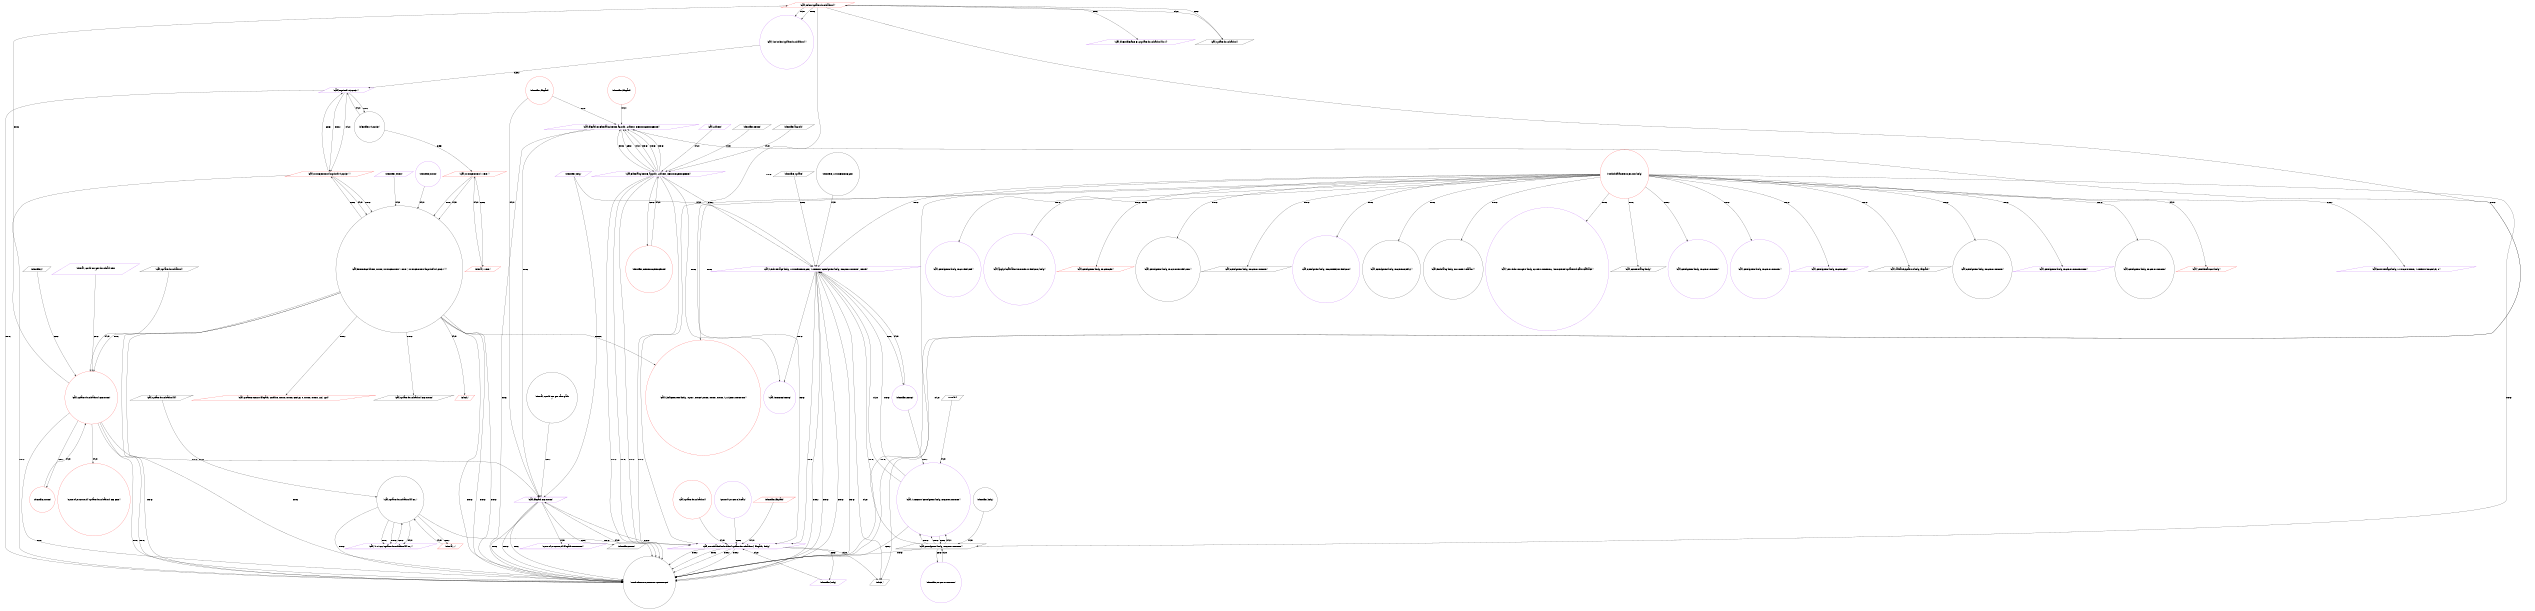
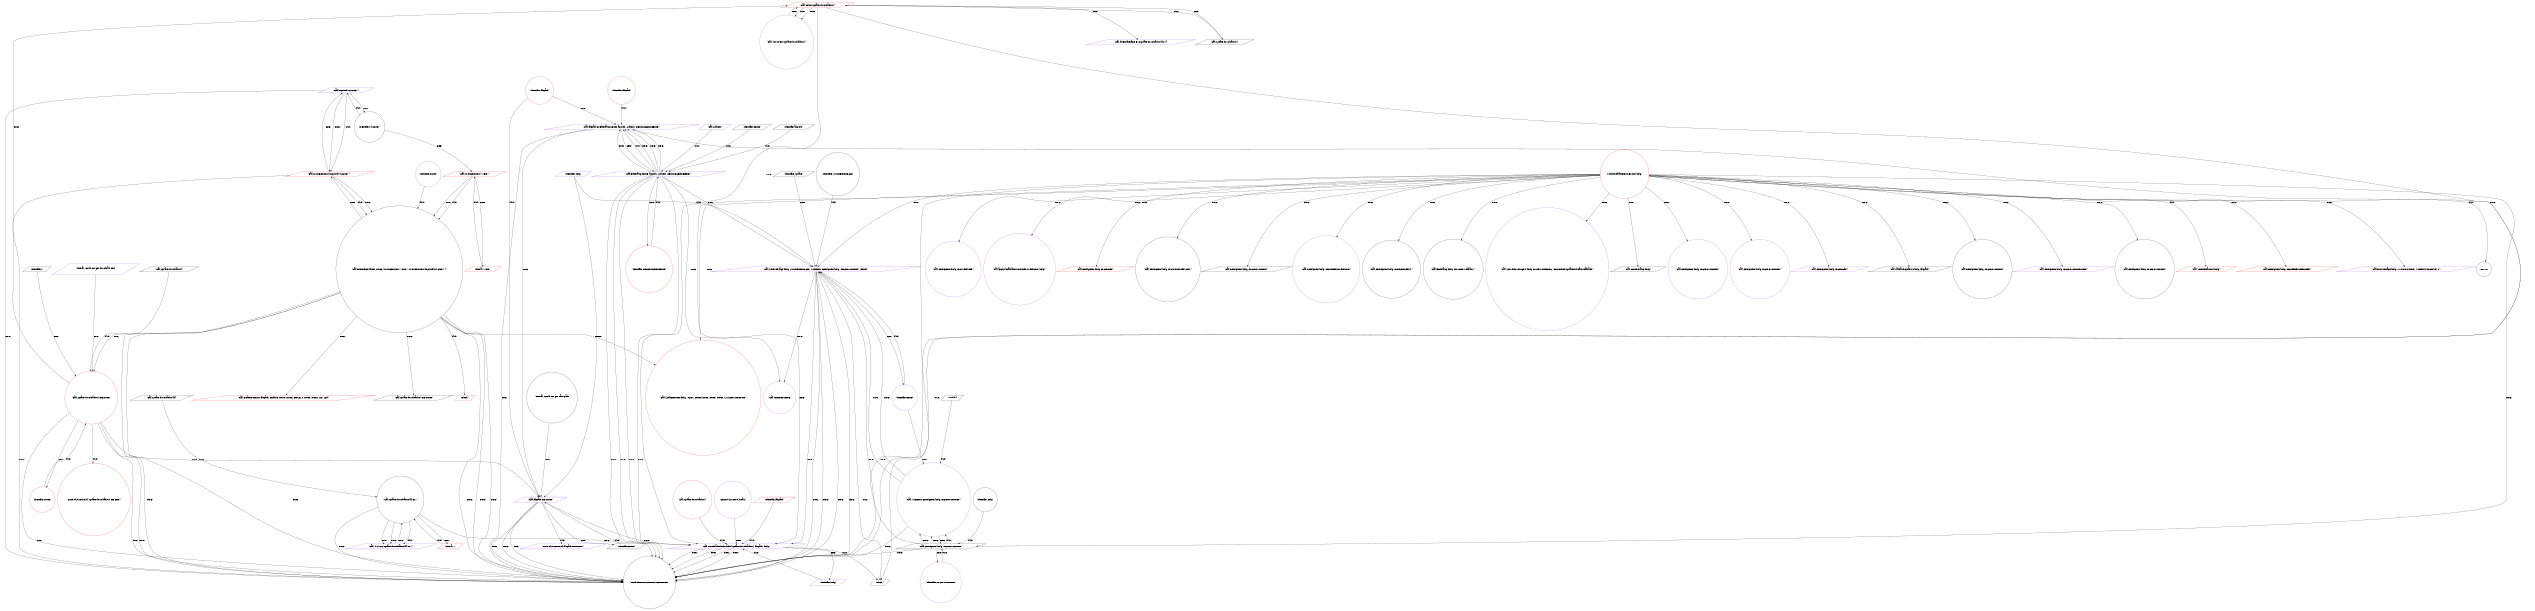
edge "(Call,(int)strlen(update.download_url))" -> "(Call,lmprintf(MSG_037))": now "(Call,(int)strlen(update.download_url))" -> "(Call,strlen(update.download_url))"
node "(Identifier,dl_ext)": removed
node "(Call,GetDlgItem(hDlg, IDC_RELEASE_NOTES))": added
node "1000107": added
edge "(Call,(WPARAM)GetDlgItem(hDlg, IDC_DOWNLOAD))" -> "(MethodReturn,INT_PTR CALLBACK)": label "CFG: " -> "DDG: "
